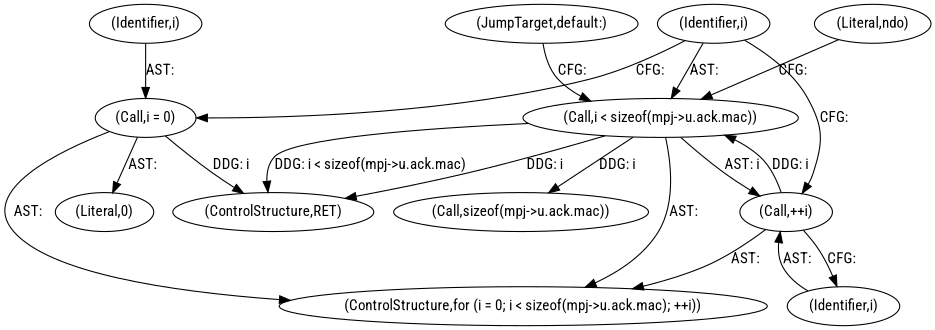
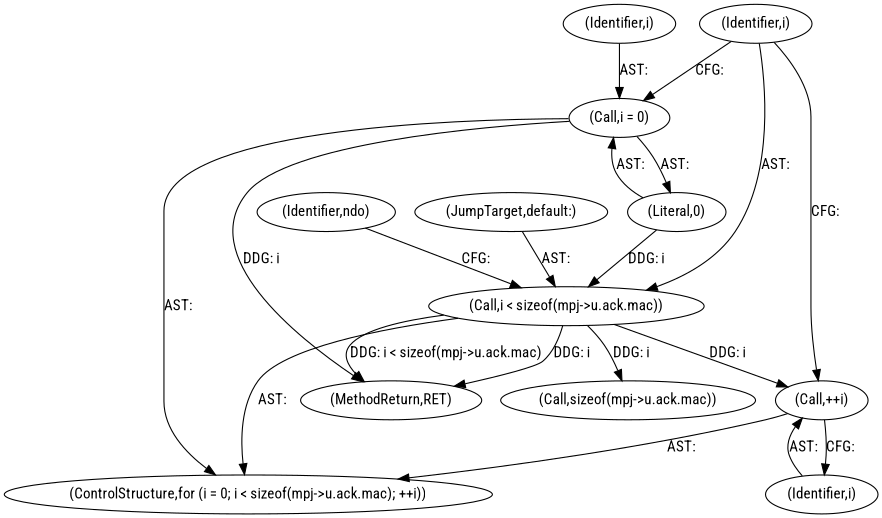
node "(Literal,ndo)": label "(Literal,ndo)" -> "(Identifier,ndo)"
edge "(JumpTarget,default:)" -> "(Call,i < sizeof(mpj->u.ack.mac))": label "CFG: " -> "AST: "
edge "(Call,++i)" -> "(Call,i < sizeof(mpj->u.ack.mac))": now "(Literal,0)" -> "(Call,i < sizeof(mpj->u.ack.mac))"
edge "(Call,i < sizeof(mpj->u.ack.mac))" -> "(Call,++i)": label "AST: i" -> "DDG: i"
edge "(Literal,0)" -> "(Call,i = 0)": added, label "AST:"
node "(ControlStructure,RET)": label "(ControlStructure,RET)" -> "(MethodReturn,RET)"
